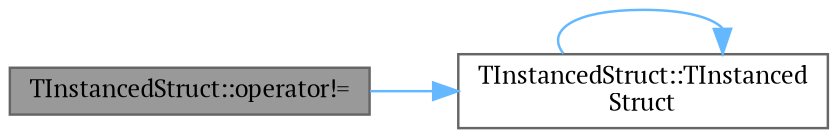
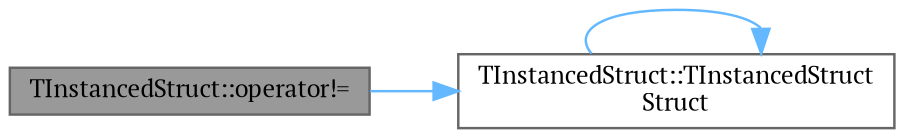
node "TInstancedStruct::TInstanced Struct": label "TInstancedStruct::TInstanced Struct" -> "TInstancedStruct::TInstancedStruct Struct"
